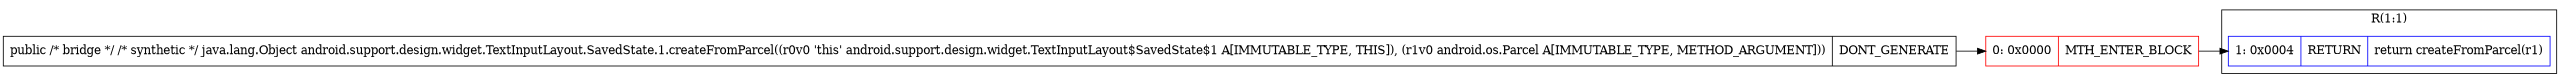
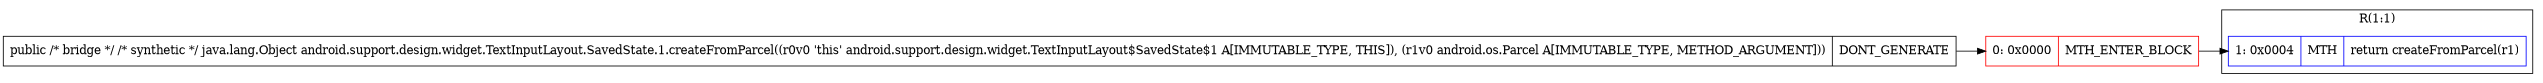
node "1: 0x0004": text "RETURN" -> "MTH"
